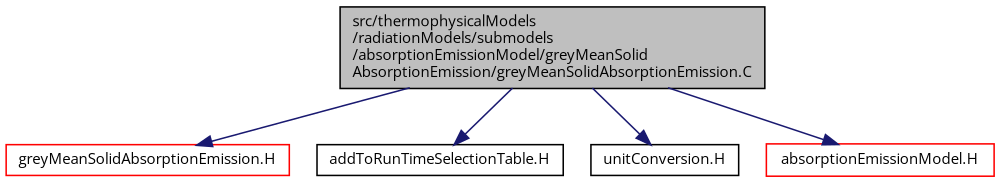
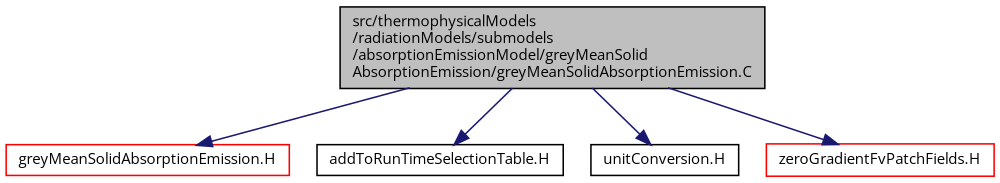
node "absorptionEmissionModel.H": label "absorptionEmissionModel.H" -> "zeroGradientFvPatchFields.H"
